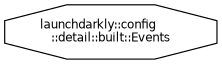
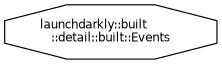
node "launchdarkly::config ::detail::built::Events": label "launchdarkly::config ::detail::built::Events" -> "launchdarkly::built ::detail::built::Events"
